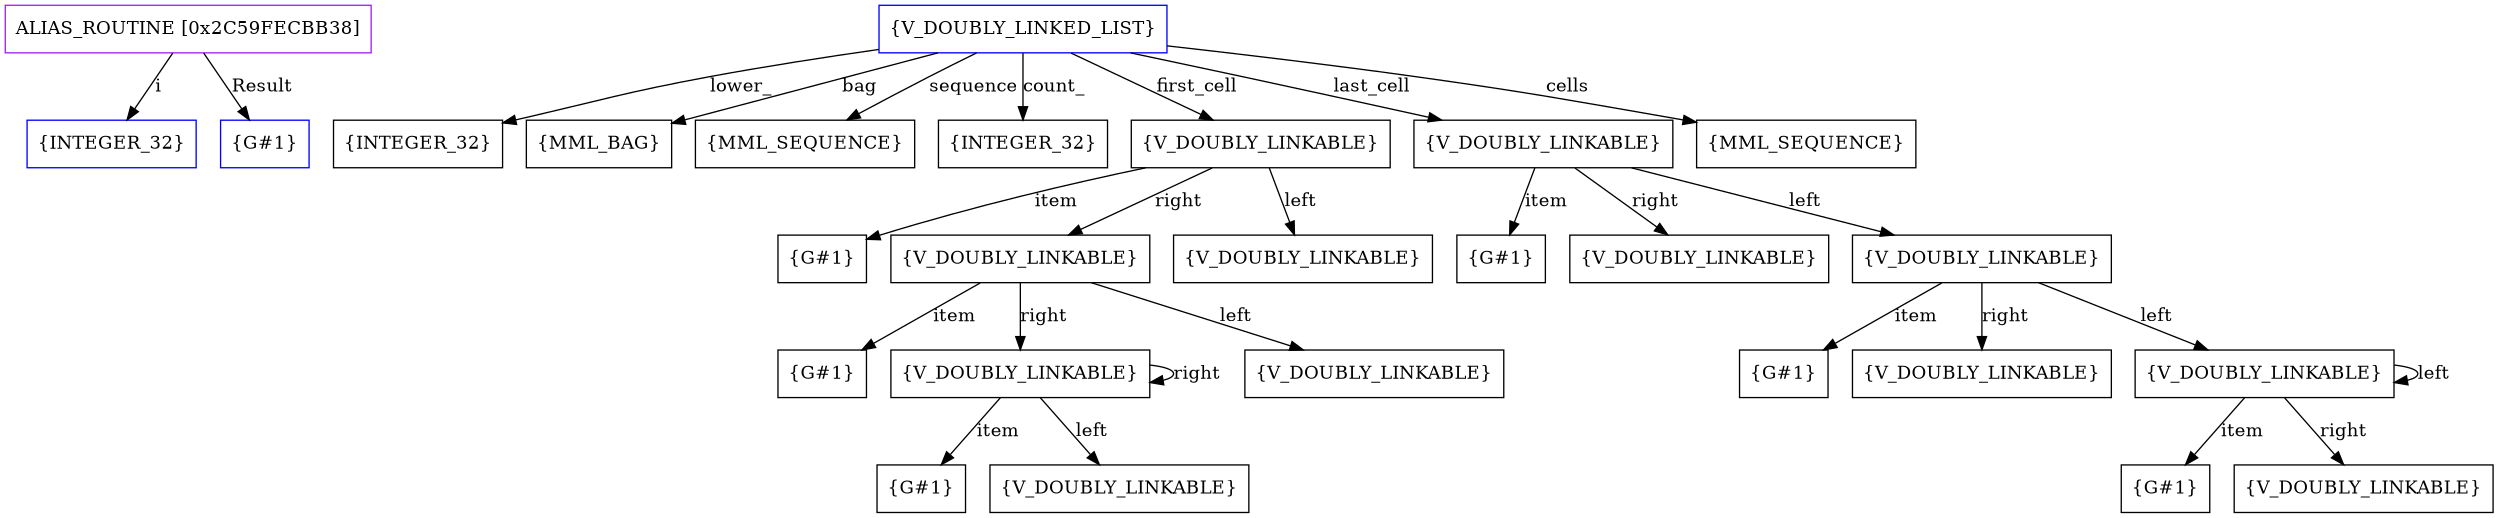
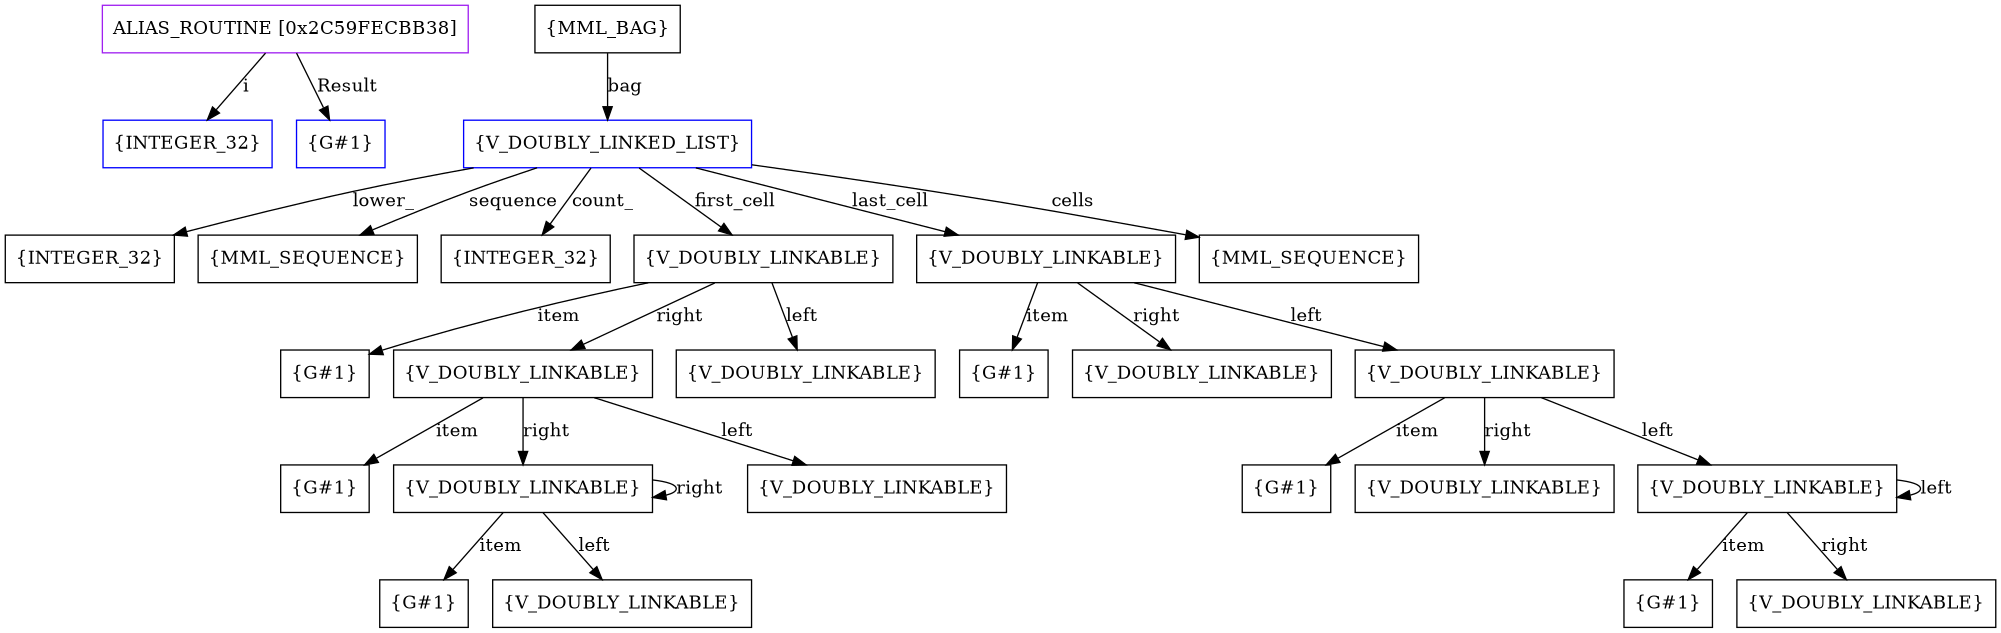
edge "{V_DOUBLY_LINKED_LIST}" -> "{MML_BAG}": reversed
